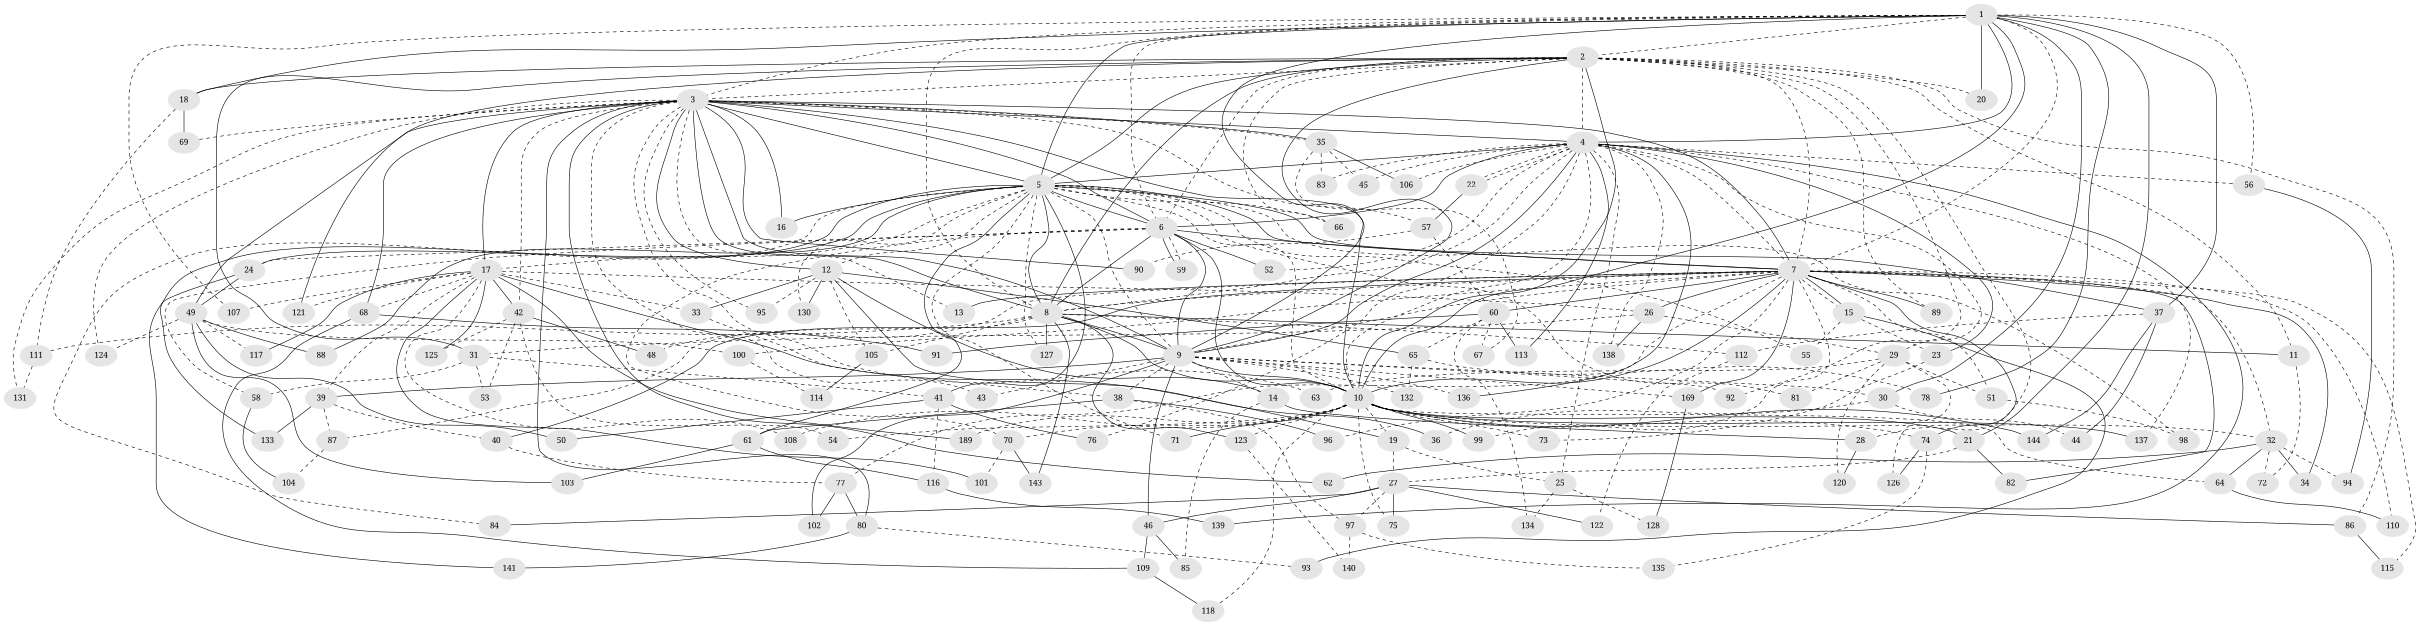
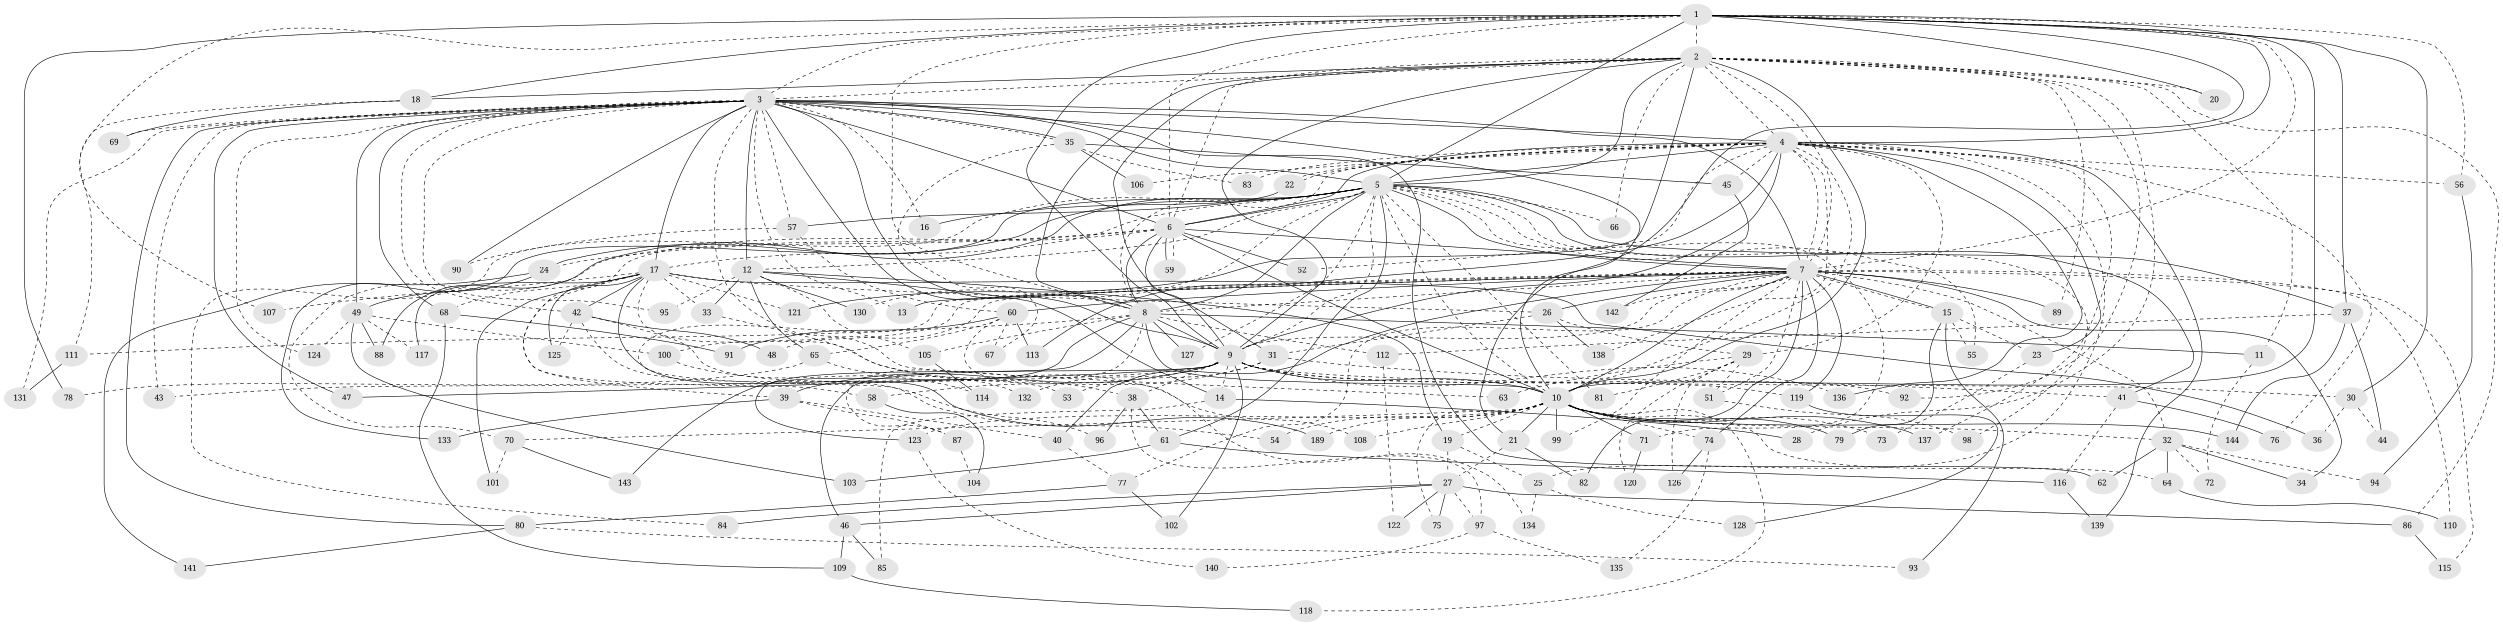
edge "3" -- "16": style solid -> dashed
edge "35" -- "45": style dashed -> solid
node "142": added
edge "111" -- "131": style dashed -> solid
node "47": added
node "169": label "169" -> "119"
node "50": removed
node "79": added
edge "28" -- "120": now "71" -- "120"
